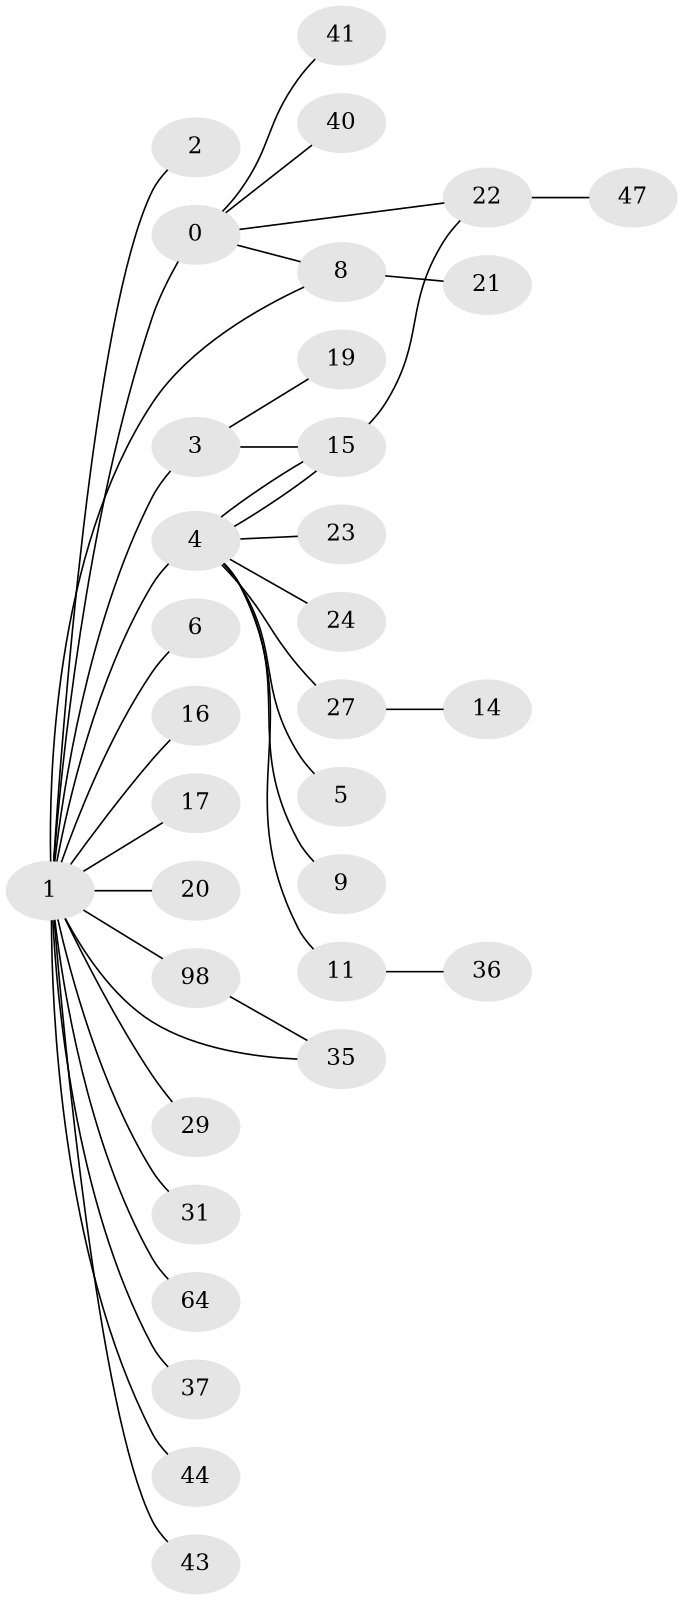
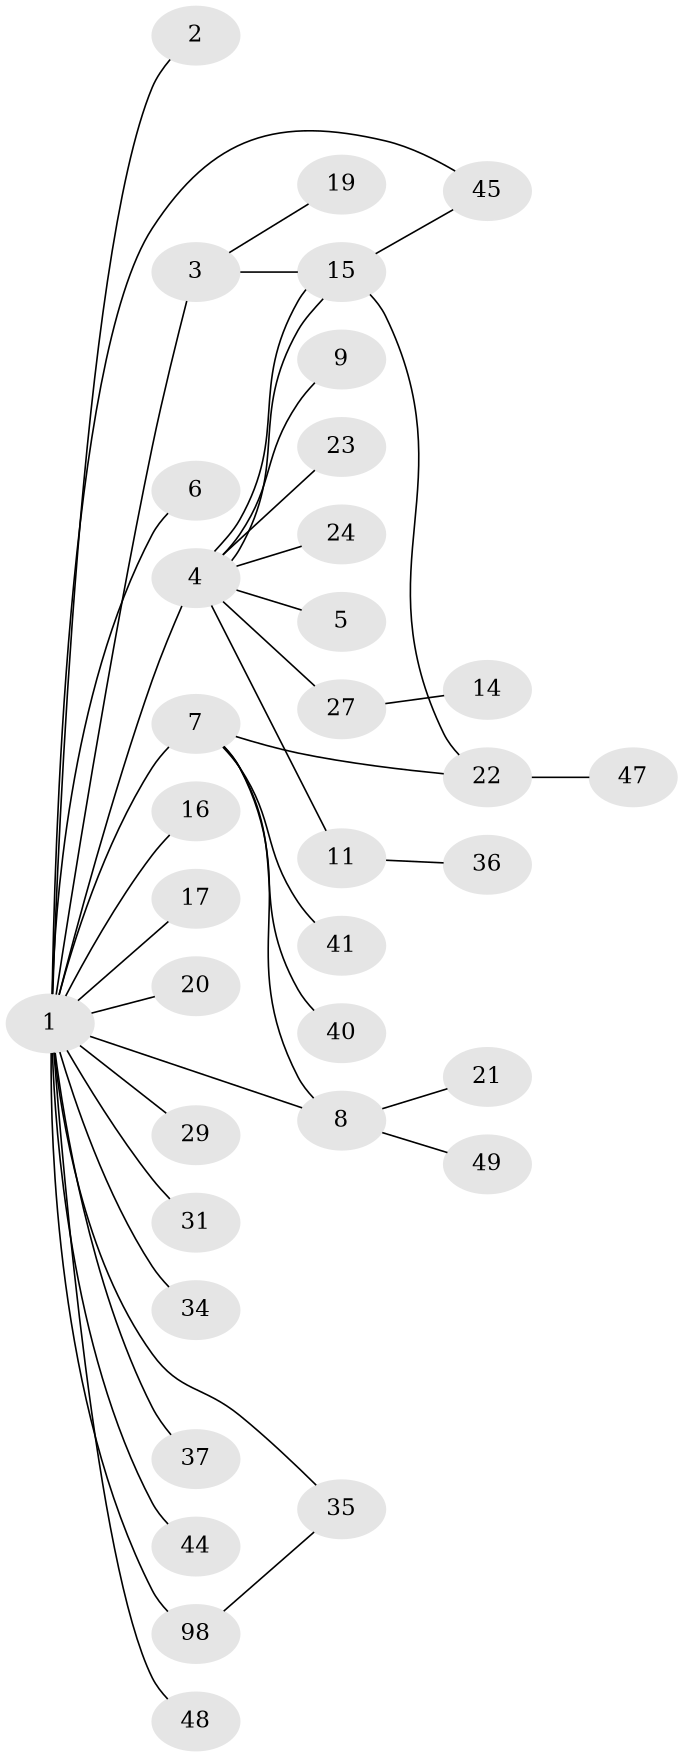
node "45": added
node "0": label "0" -> "7"
node "49": added
node "64": label "64" -> "34"
node "43": label "43" -> "48"
